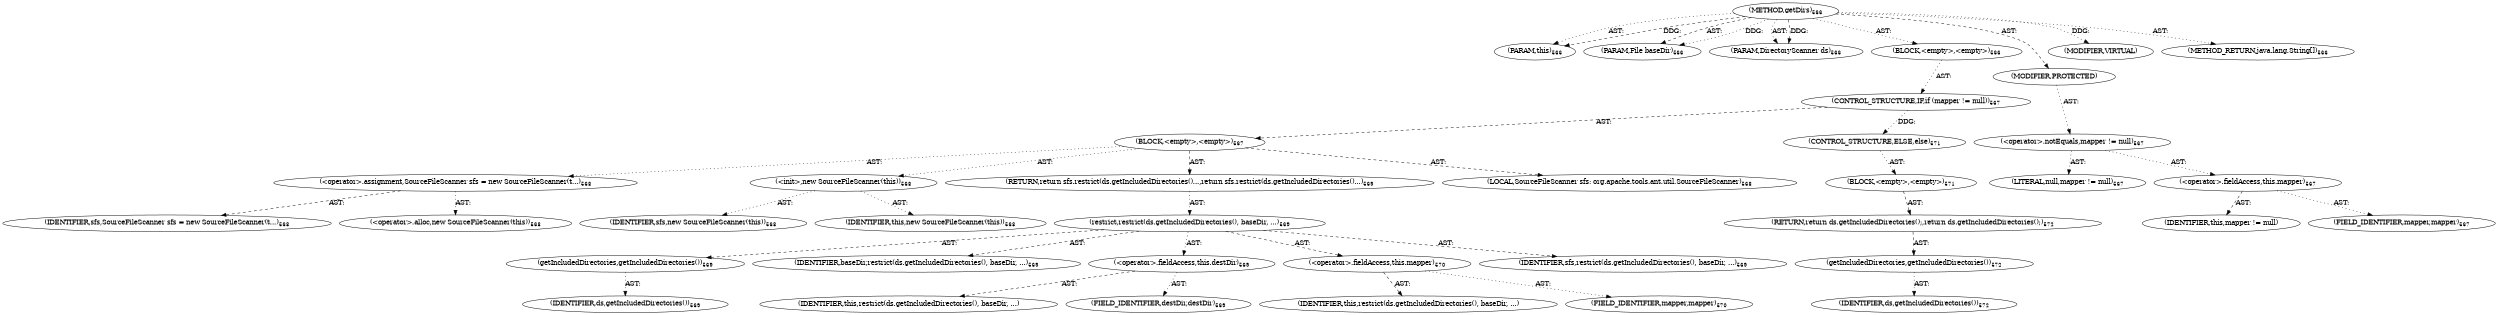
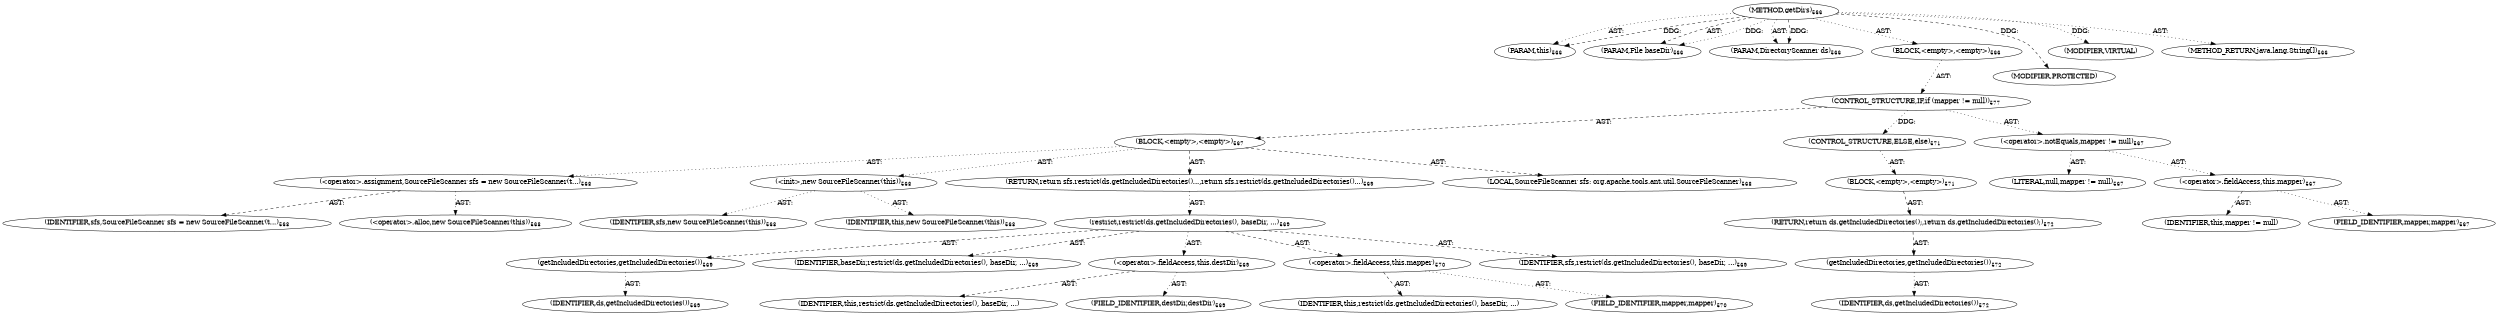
edge "(METHOD,getDirs)" -> "(MODIFIER,PROTECTED)": label "AST: " -> "DDG: "
node "(CONTROL_STRUCTURE,IF,if (mapper != null))": text "567" -> "577"
edge "(MODIFIER,PROTECTED)" -> "(<operator>.notEquals,mapper != null)": now "(CONTROL_STRUCTURE,IF,if (mapper != null))" -> "(<operator>.notEquals,mapper != null)"
